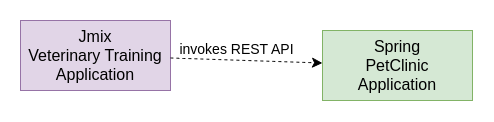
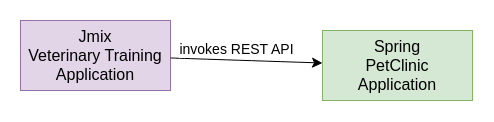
edge "Jmix Veterinary Training Application" -> "Spring PetClinic Application": style dashed -> solid
